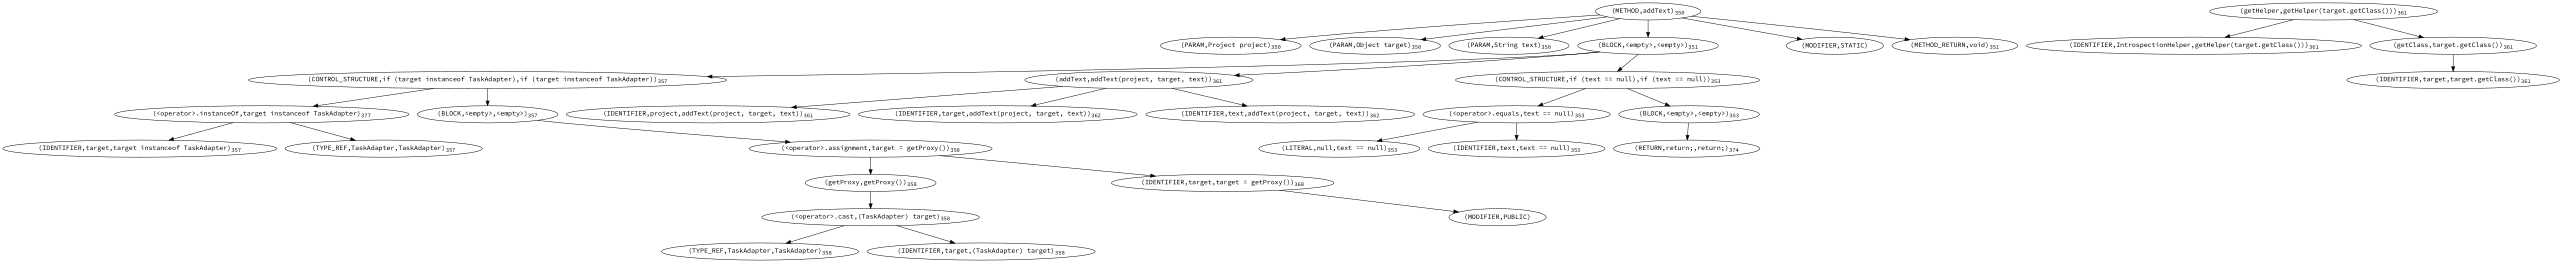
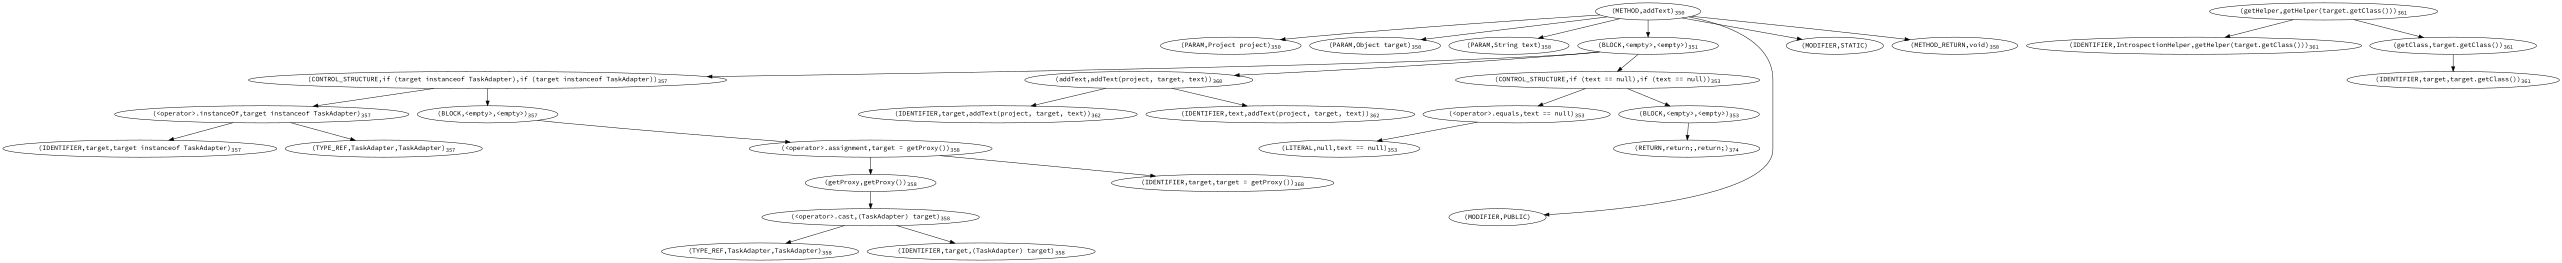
node "(METHOD_RETURN,void)": text "351" -> "350"
node "(addText,addText(project, target, text))": text "361" -> "360"
node "(<operator>.instanceOf,target instanceof TaskAdapter)": text "377" -> "357"
node "(IDENTIFIER,project,addText(project, target, text))": removed
node "(IDENTIFIER,text,text == null)": removed
edge "(IDENTIFIER,target,target = getProxy())" -> "(MODIFIER,PUBLIC)": now "(METHOD,addText)" -> "(MODIFIER,PUBLIC)"
